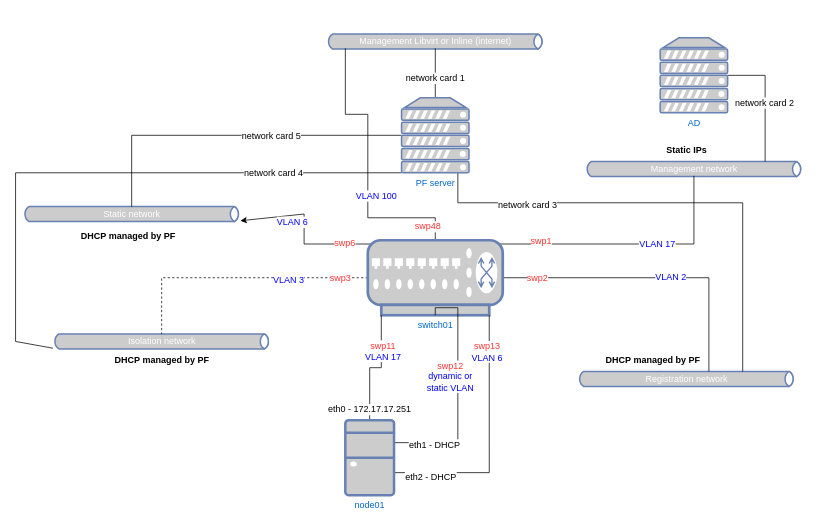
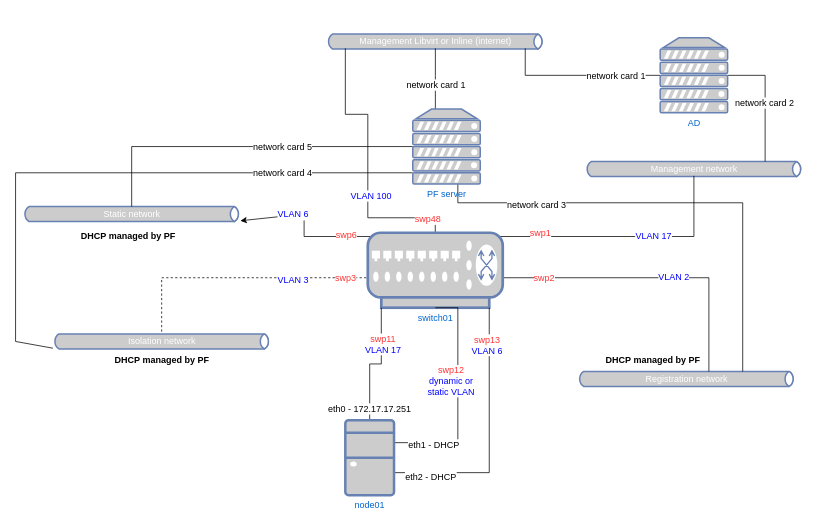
edge "Management Libvirt or Inline (internet)" -- "AD": added, label "network card 1"
node "PF server": moved (435, 135) -> (447, 147)
node "Static IPs": removed
node "switch01": moved (435, 278) -> (435, 270)
